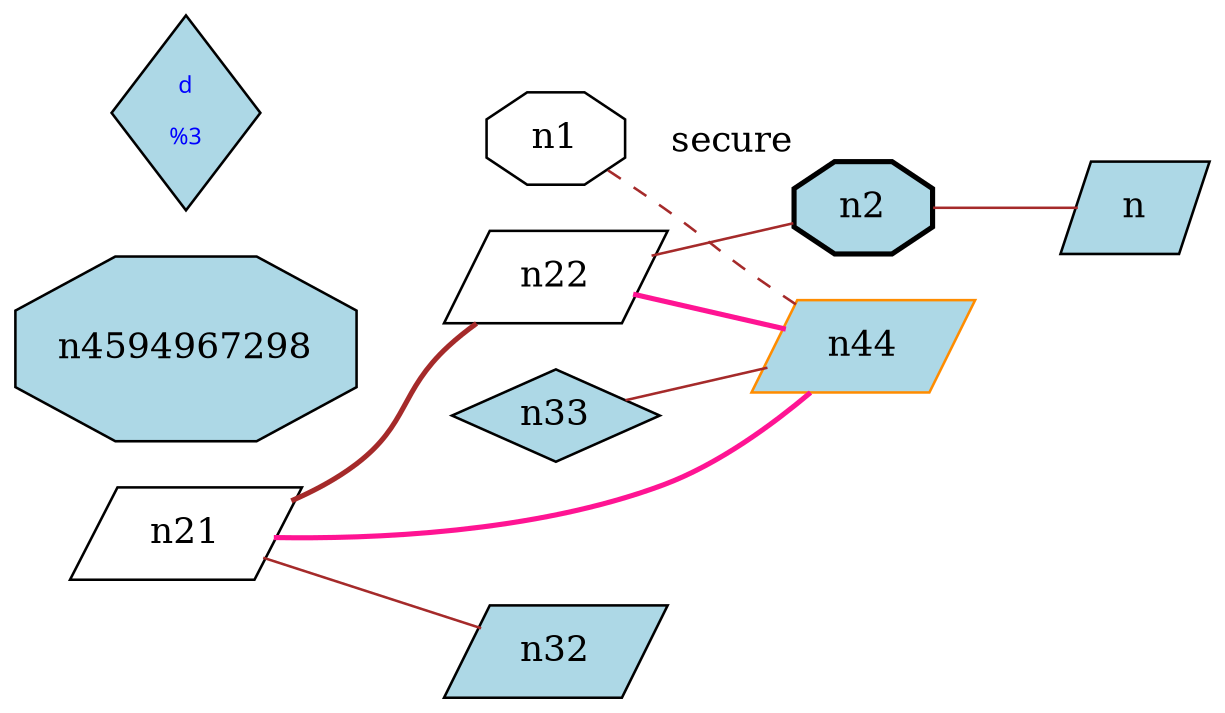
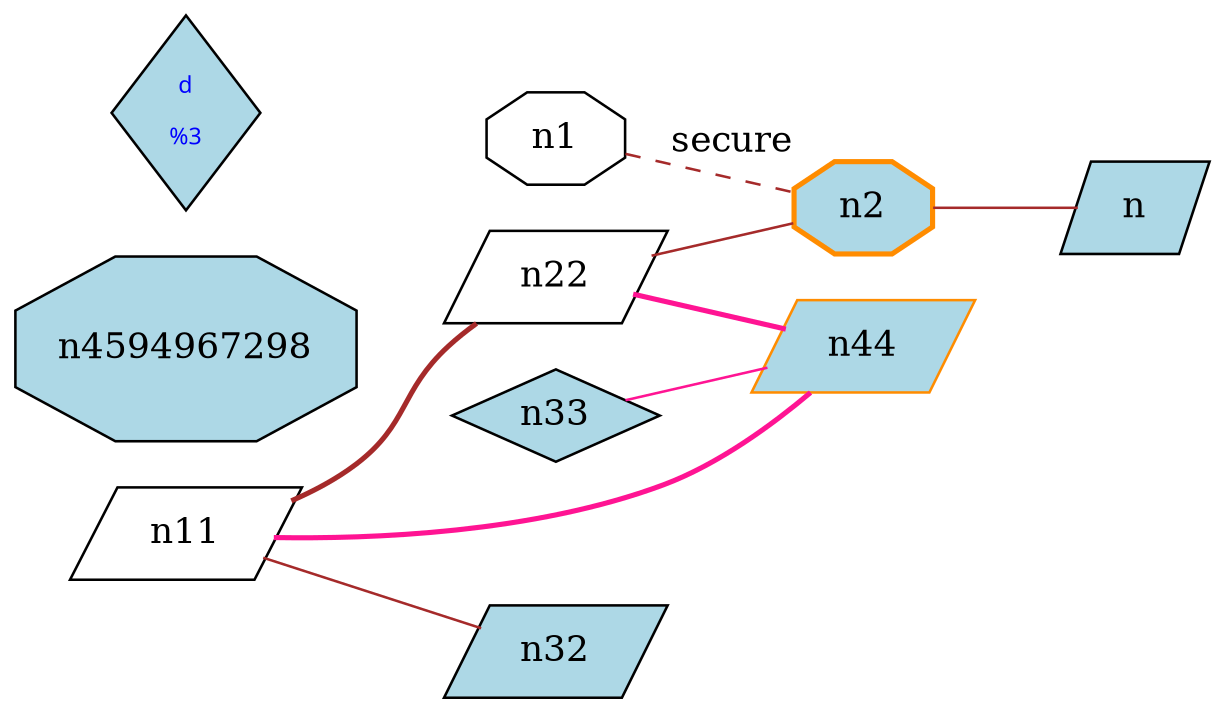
node "n2 secure": color black -> darkorange
edge "n1" -- "n44": now "n1" -- "n2 secure"
edge "n44" -- "n33": color brown -> deeppink
node "n21": label "n21" -> "n11"
